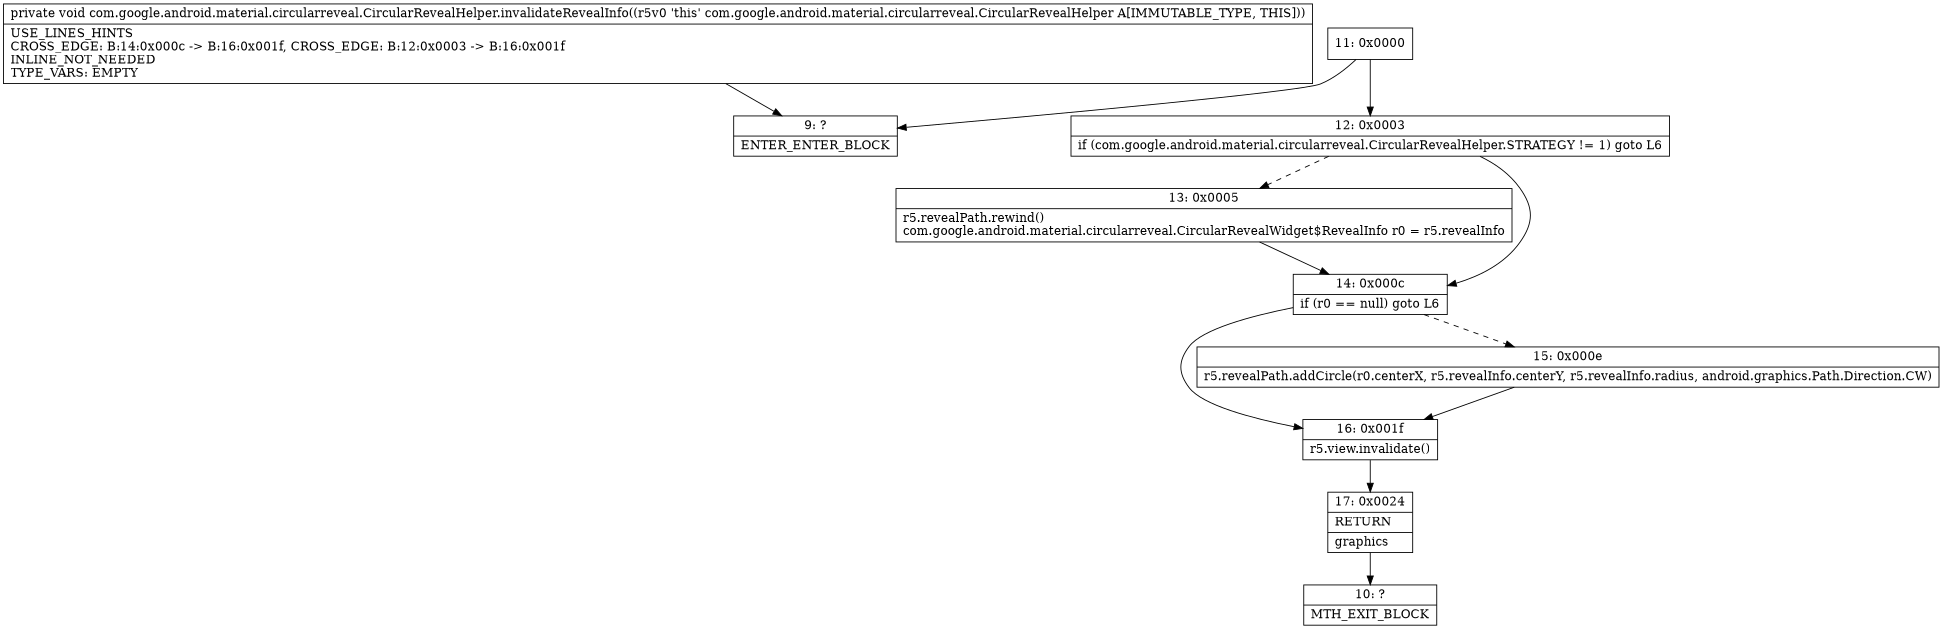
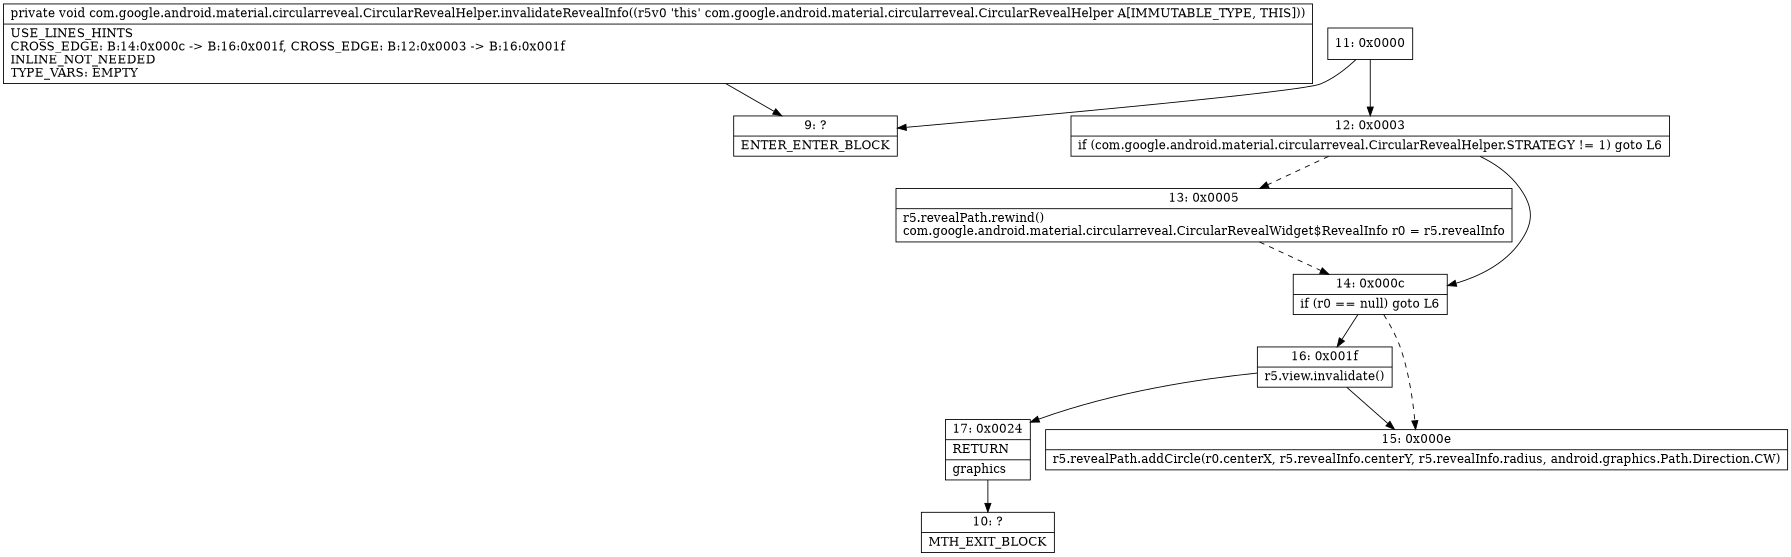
edge "13: 0x0005" -> "14: 0x000c": style solid -> dashed
edge "15: 0x000e" -> "16: 0x001f": reversed
